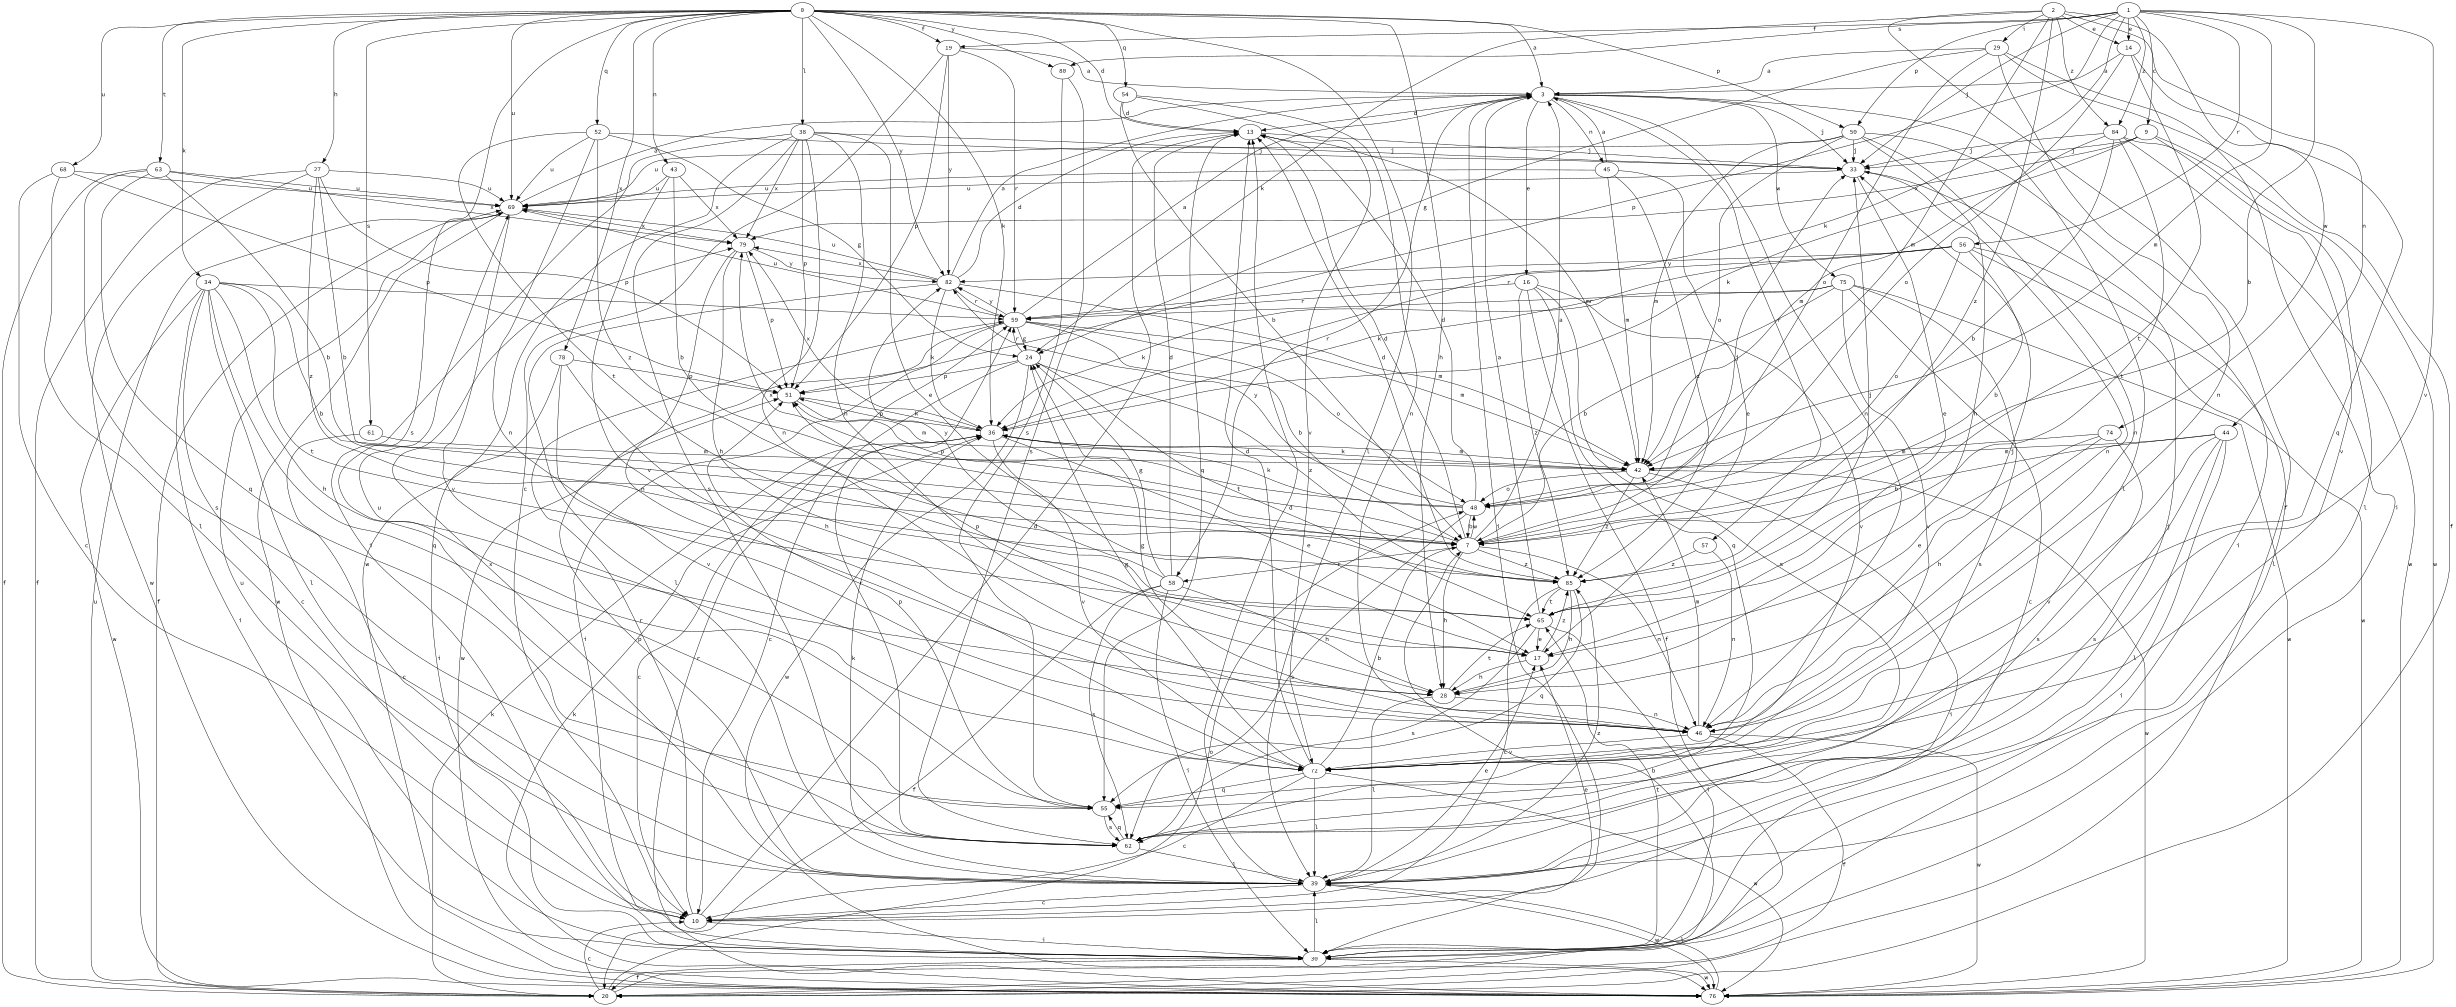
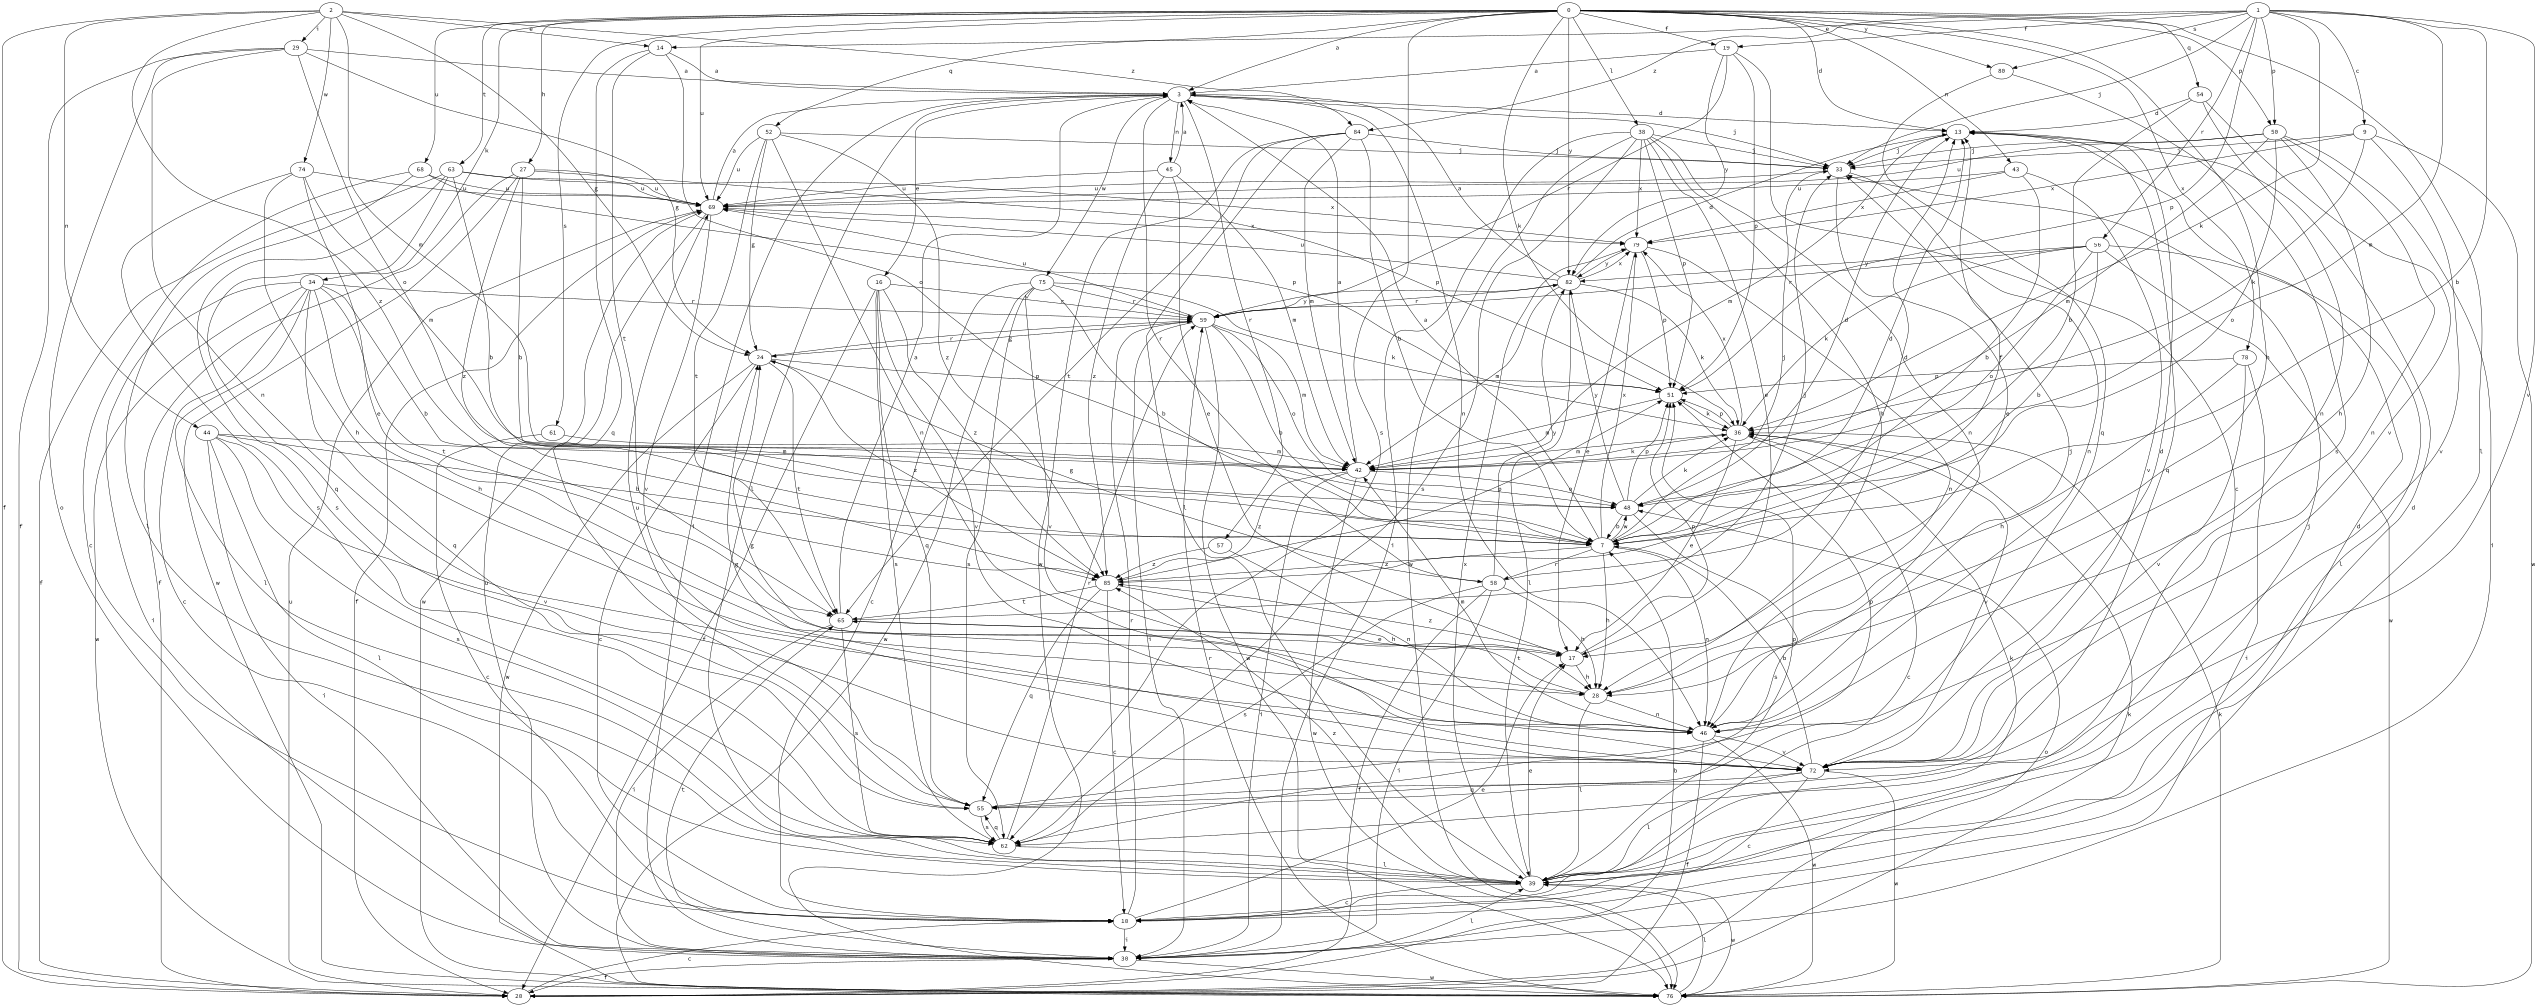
edge "59" -> "3": now "42" -> "3"
edge "2" -> "24": label "k" -> "g"
edge "74" -> "69": added, label "u"
edge "85" -> "13": label "d" -> "f"
edge "80" -> "55": label "s" -> "q"
edge "79" -> "17": label "h" -> "e"
edge "29" -> "30": label "i" -> "o"
edge "85" -> "51": added, label "p"
